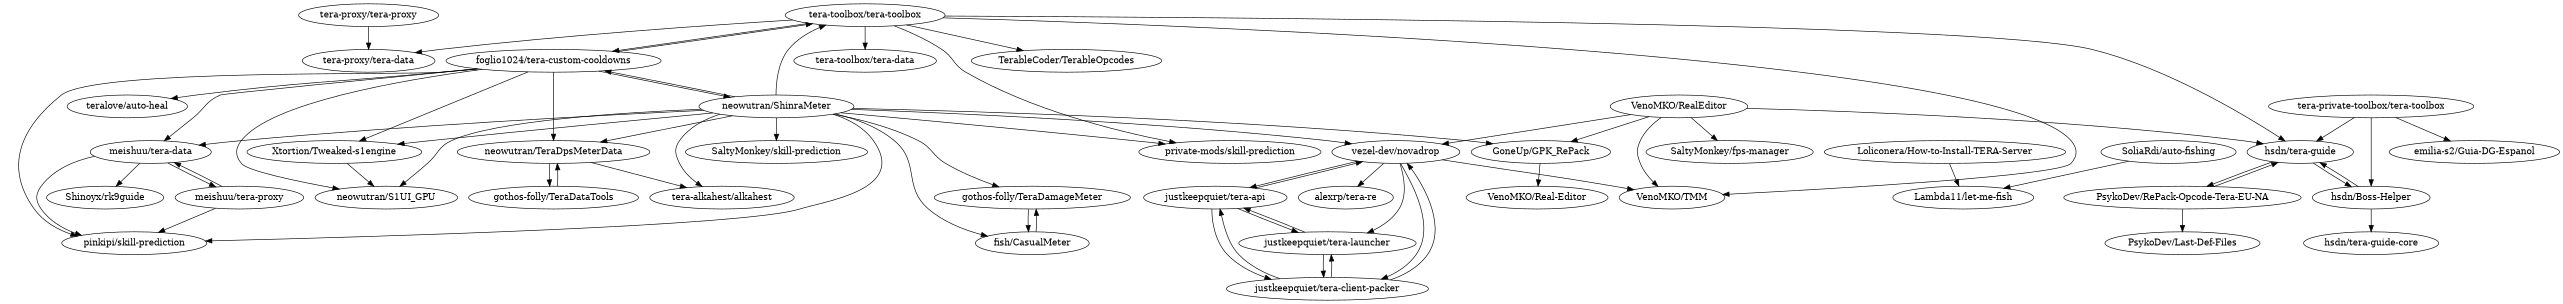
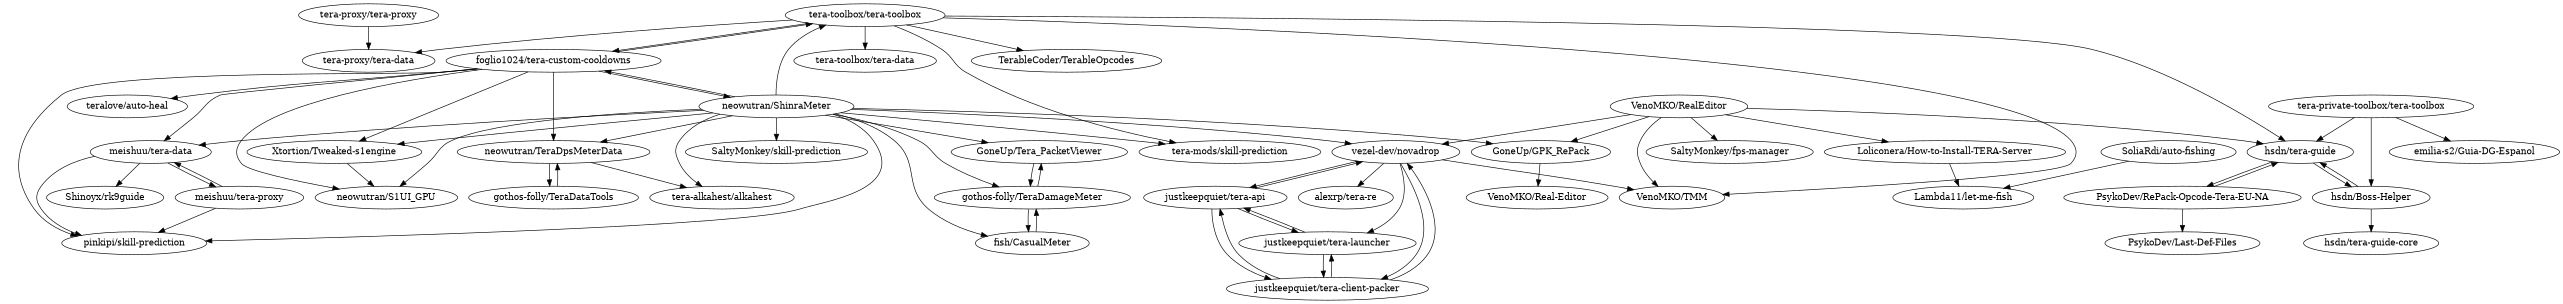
edge "VenoMKO/RealEditor" -> "Loliconera/How-to-Install-TERA-Server": added
node "GoneUp/Tera_PacketViewer": added
node "private-mods/skill-prediction": label "private-mods/skill-prediction" -> "tera-mods/skill-prediction"
